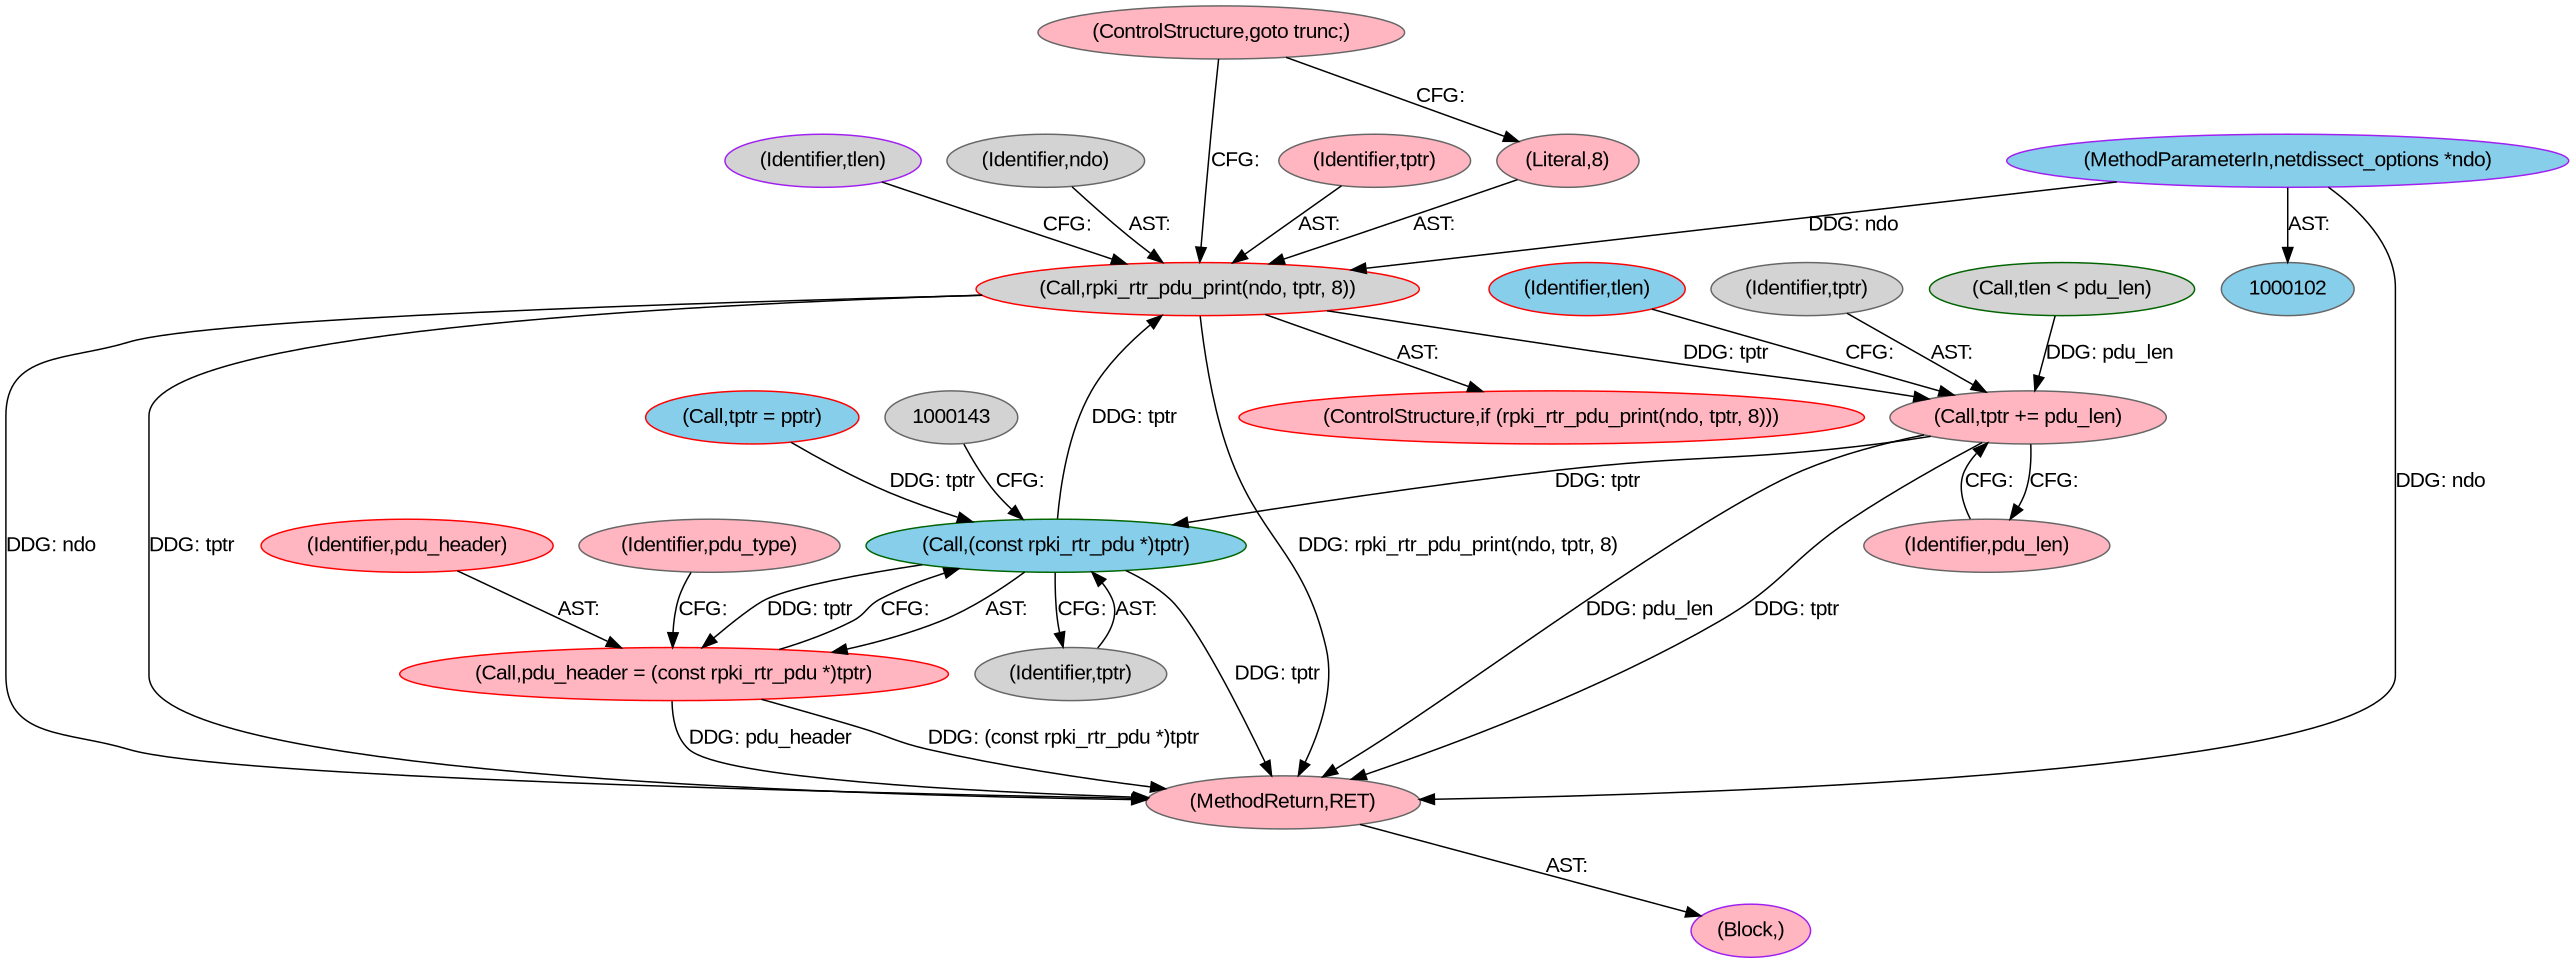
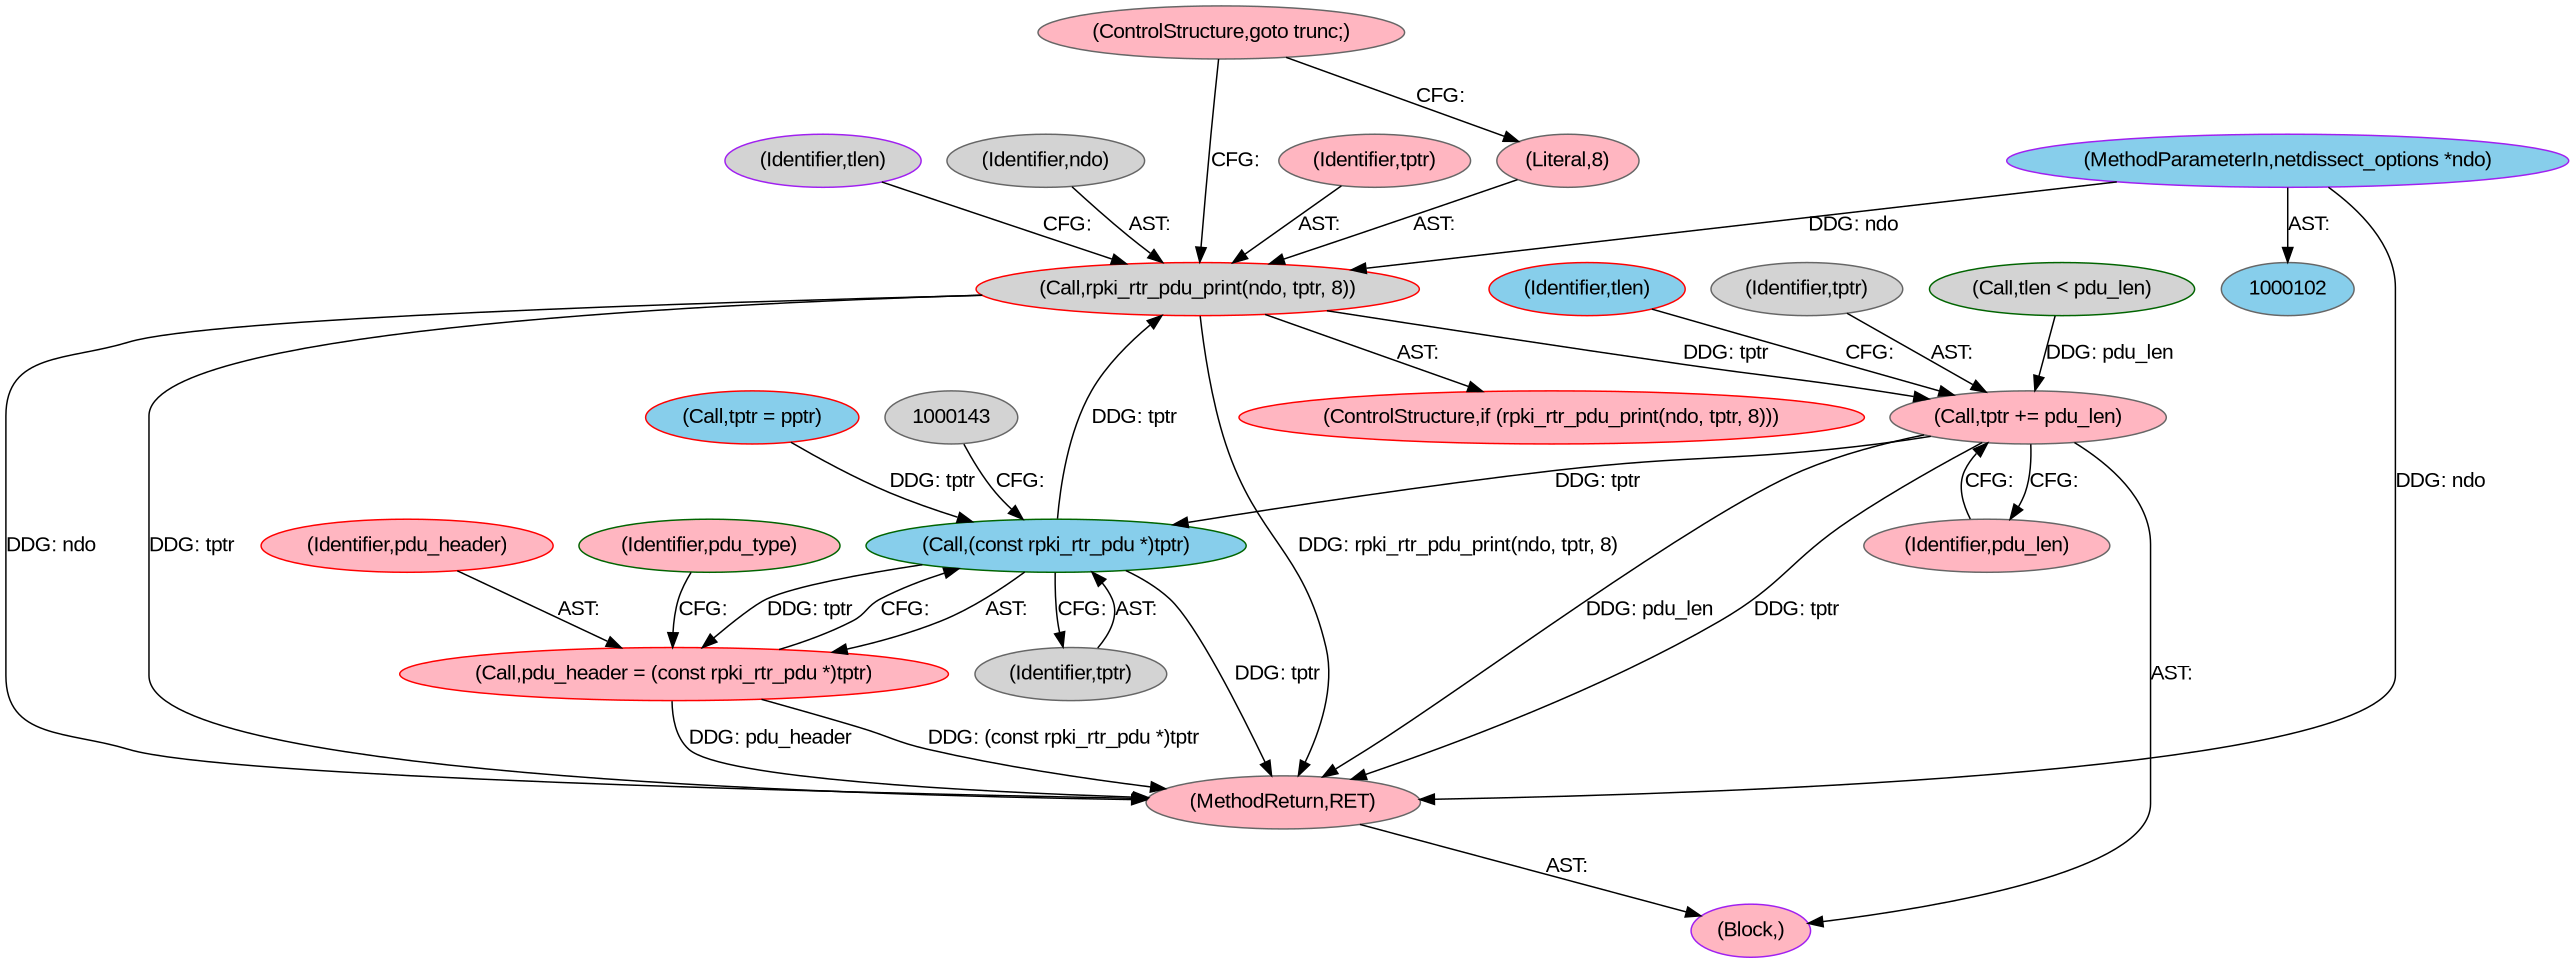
node "(Identifier,pdu_type)": color gray40 -> darkgreen
edge "(Call,tptr += pdu_len)" -> "(Block,)": added, label "AST:"
